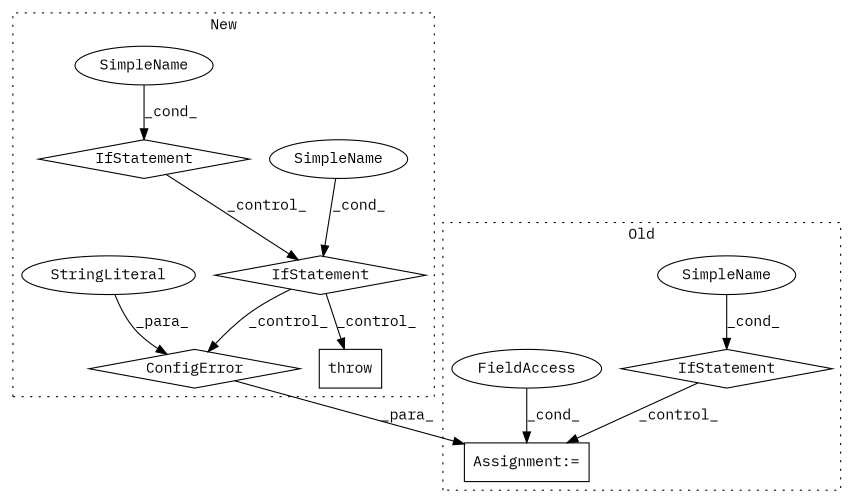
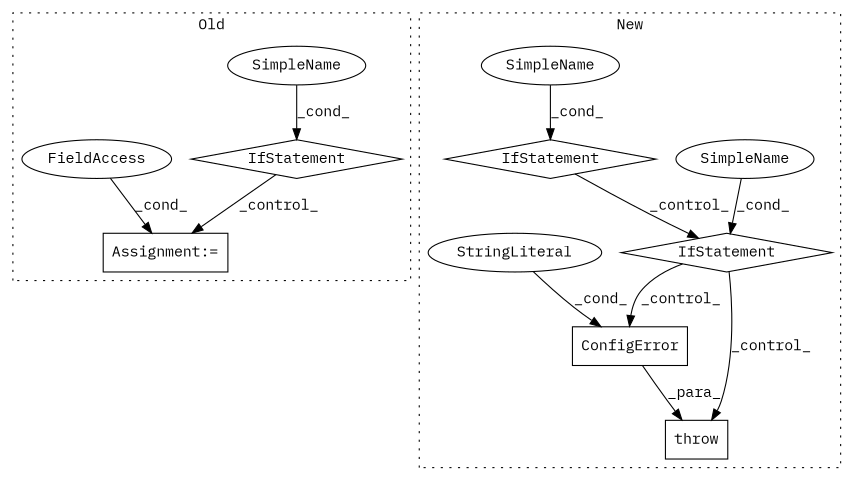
edge "StringLiteral" -> "ConfigError": label "_para_" -> "_cond_"
node "ConfigError": shape diamond -> box
edge "ConfigError" -> "Assignment:=": now "ConfigError" -> "throw"
